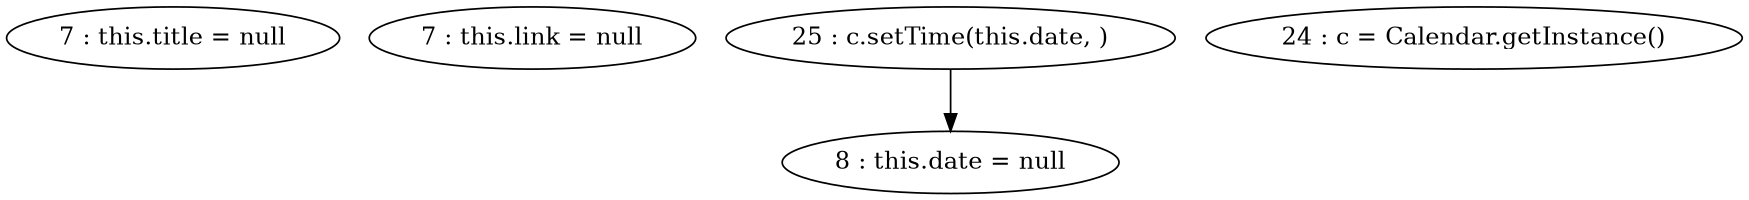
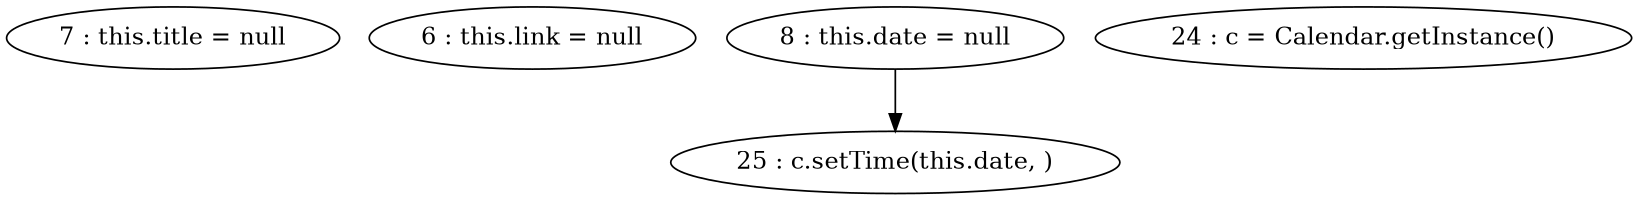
node "7 : this.link = null": label "7 : this.link = null" -> "6 : this.link = null"
edge "25 : c.setTime(this.date, )" -> "8 : this.date = null": reversed
